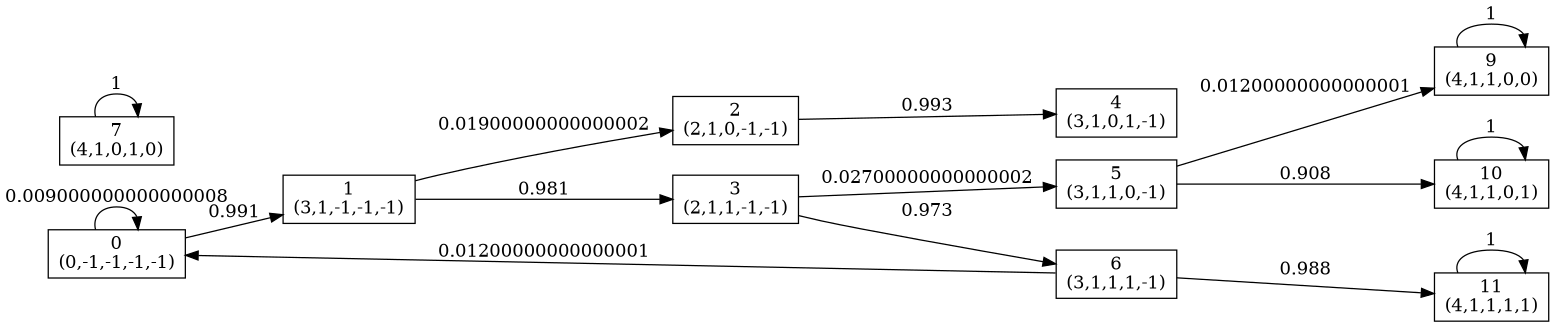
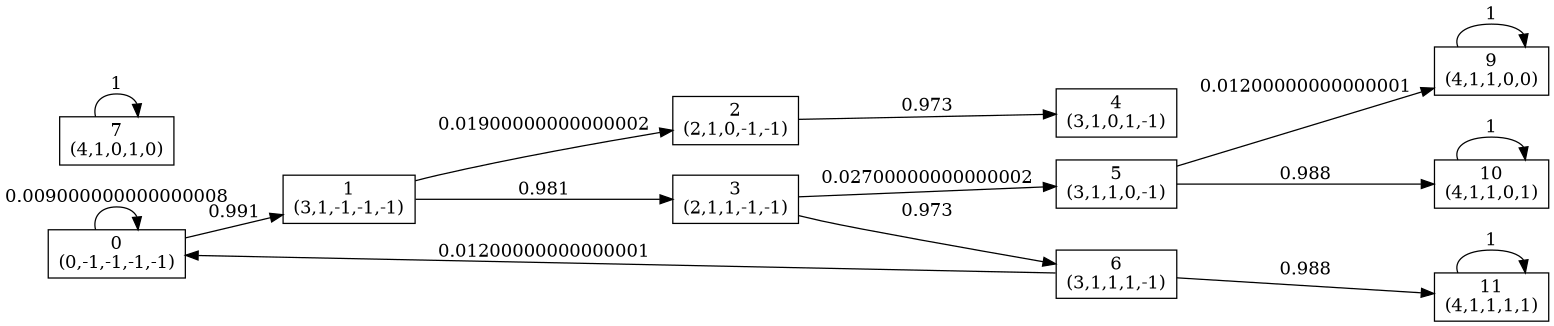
edge "2 (2,1,0,-1,-1)" -> "4 (3,1,0,1,-1)": label "0.993" -> "0.973"
edge "5 (3,1,1,0,-1)" -> "10 (4,1,1,0,1)": label "0.908" -> "0.988"
